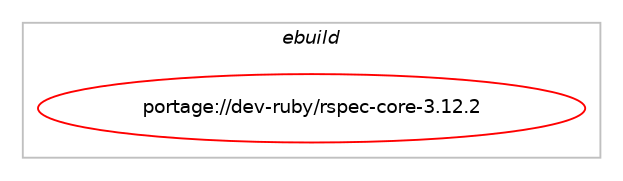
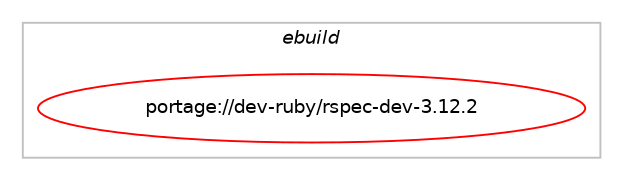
node "portage://dev-ruby/rspec-core-3.12.2": label "portage://dev-ruby/rspec-core-3.12.2" -> "portage://dev-ruby/rspec-dev-3.12.2"
